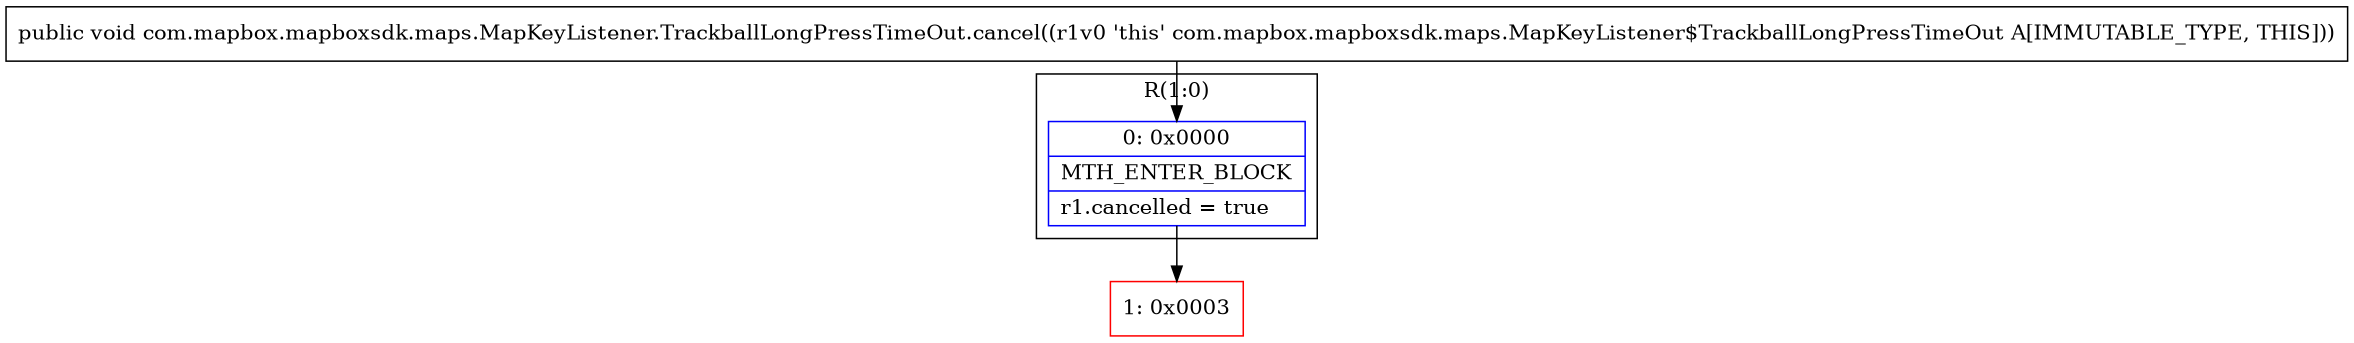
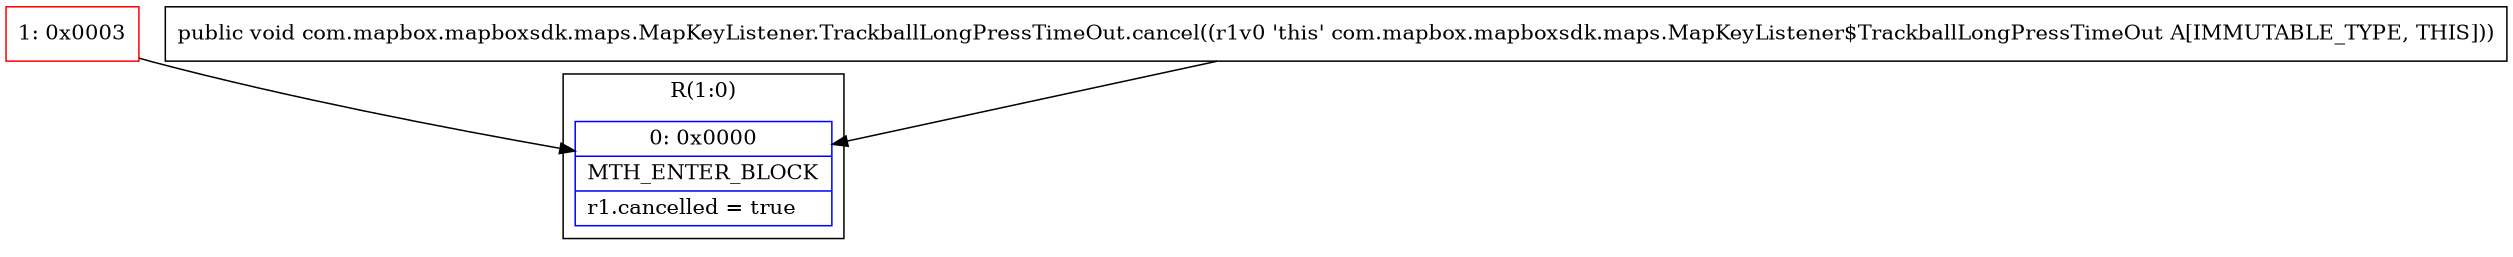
edge "0: 0x0000" -> "1: 0x0003": reversed
